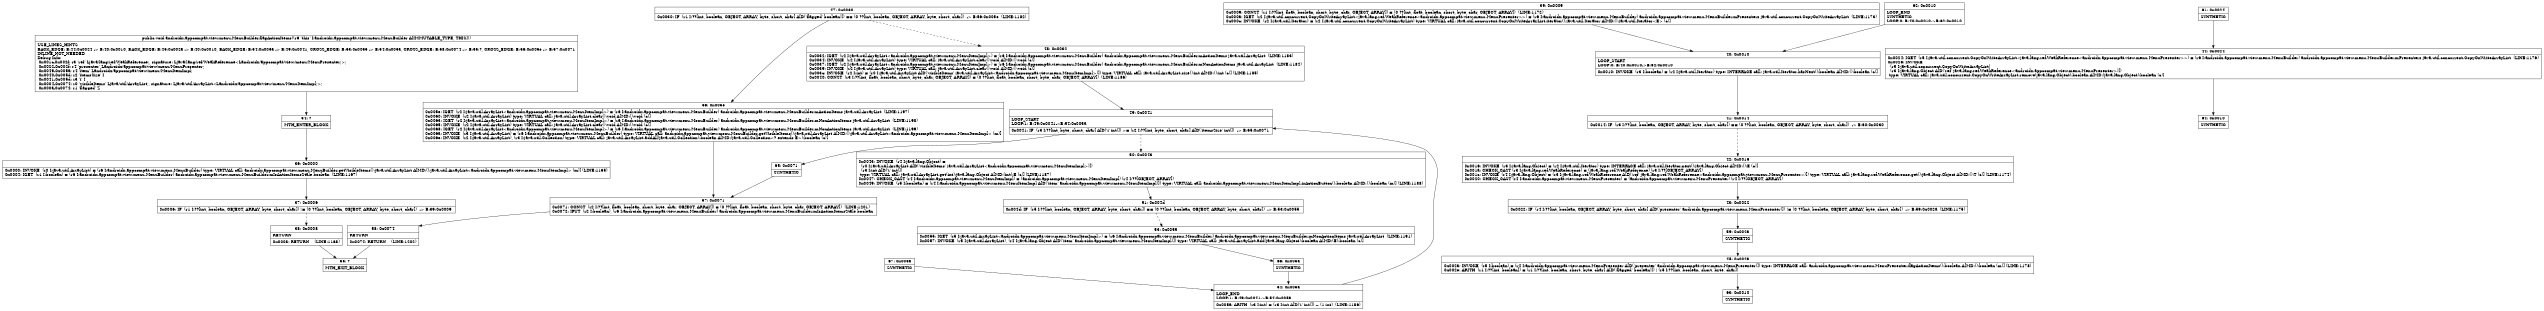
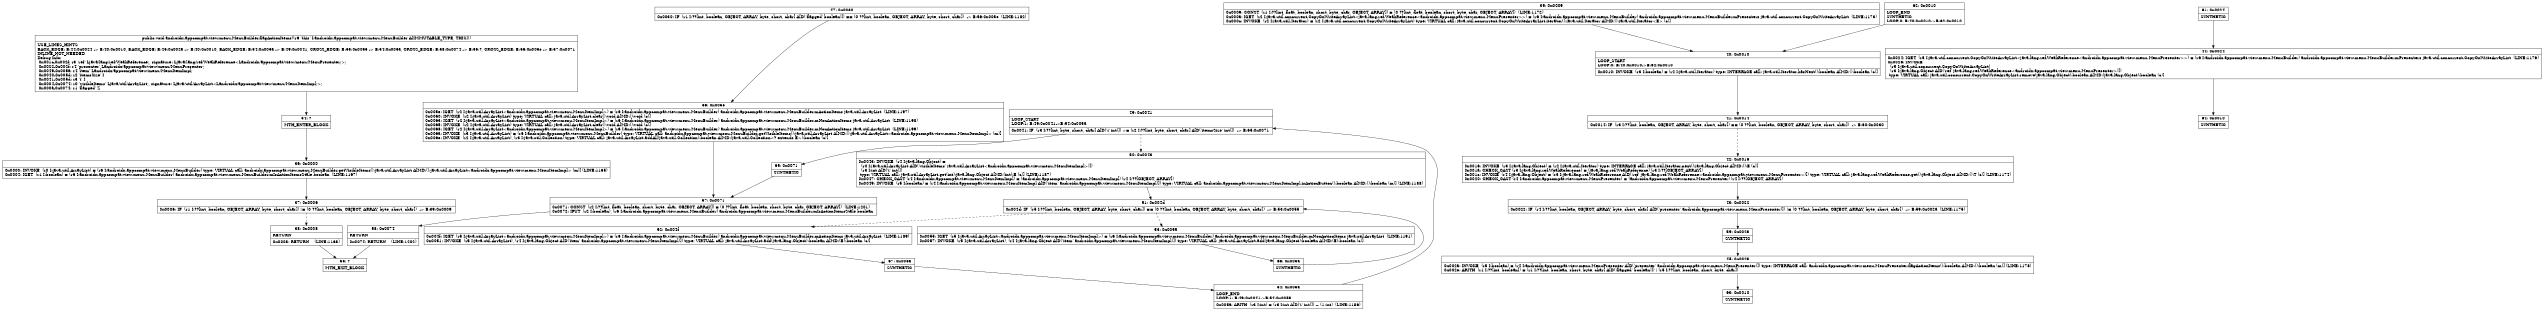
node "48: 0x0032": removed
node "52: 0x004f": added
edge "66: 0x005a" -> "54: 0x005a": now "66: 0x005a" -> "51: 0x004d"
